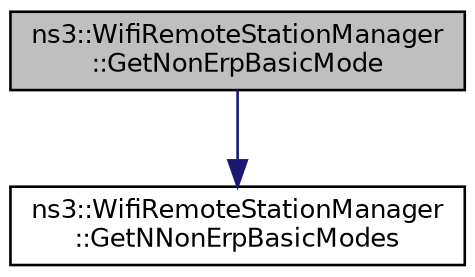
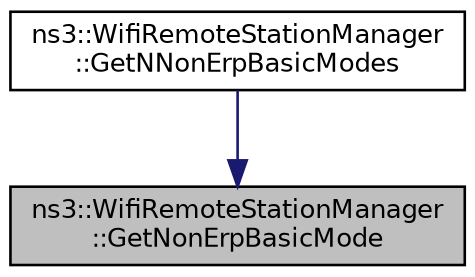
edge "ns3::WifiRemoteStationManager ::GetNonErpBasicMode" -> "ns3::WifiRemoteStationManager ::GetNNonErpBasicModes": reversed
